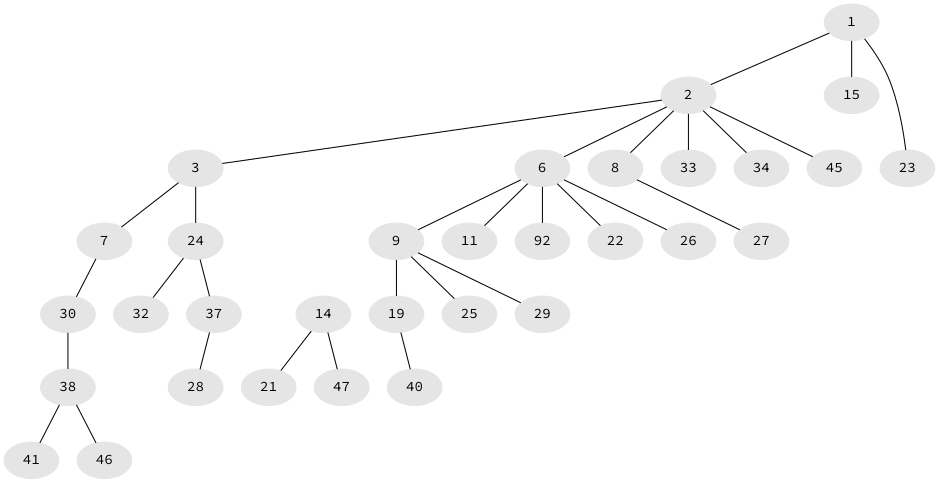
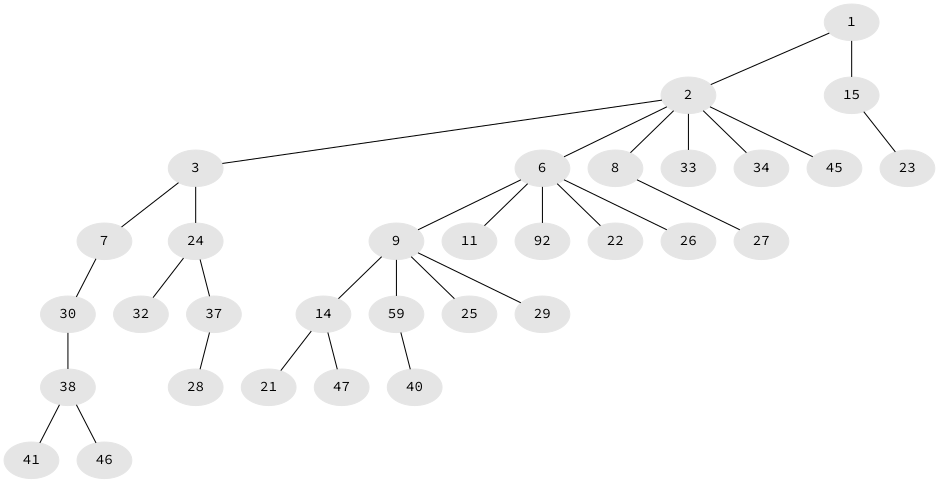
edge "1" -- "23": now "15" -- "23"
edge "9" -- "14": added
node "19": label "19" -> "59"
